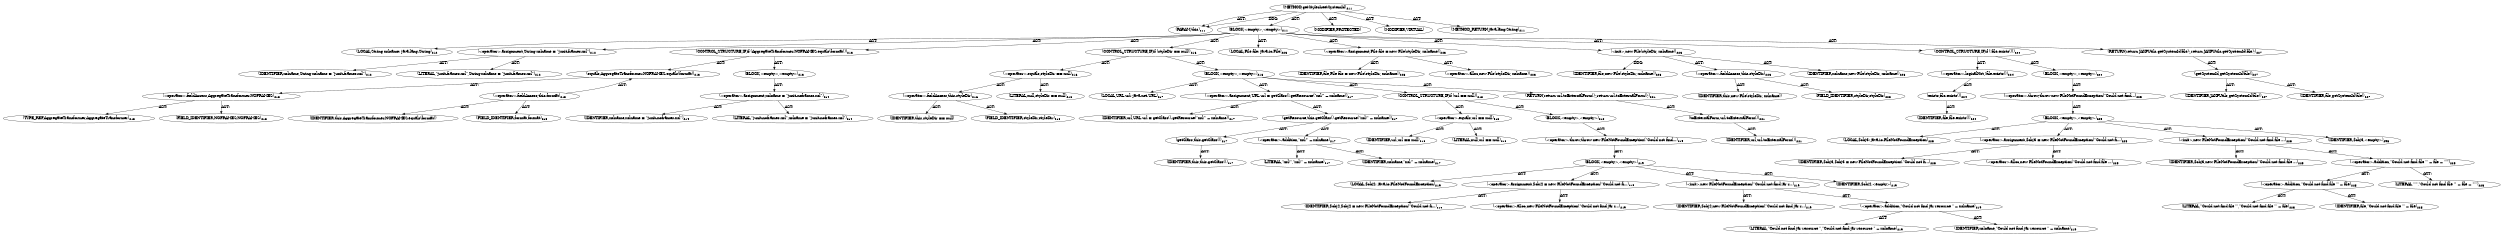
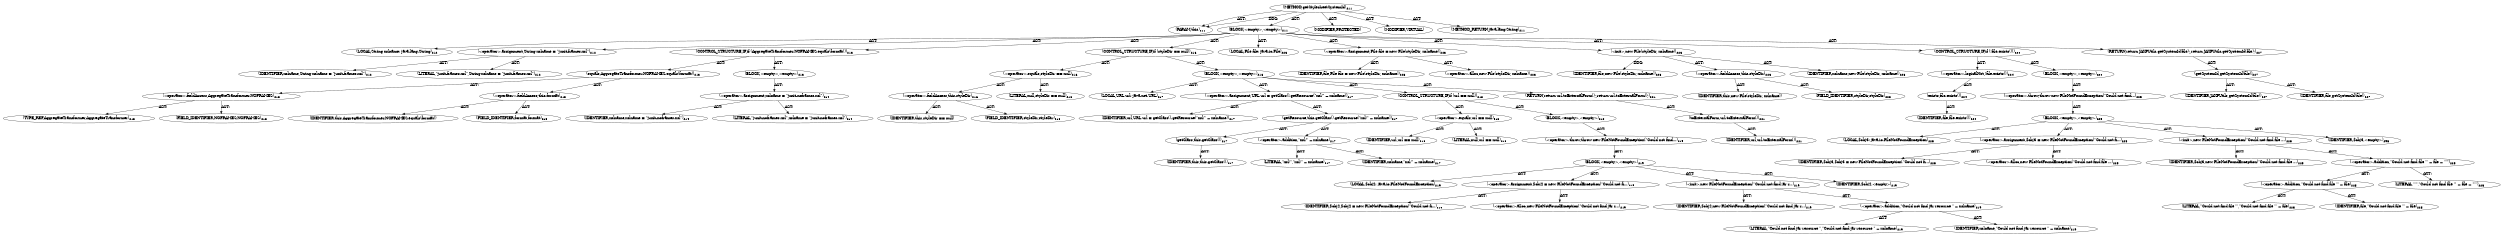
edge "(<operator>.fieldAccess,this.format)" -> "(equals,AggregateTransformer.NOFRAMES.equals(format))": reversed
